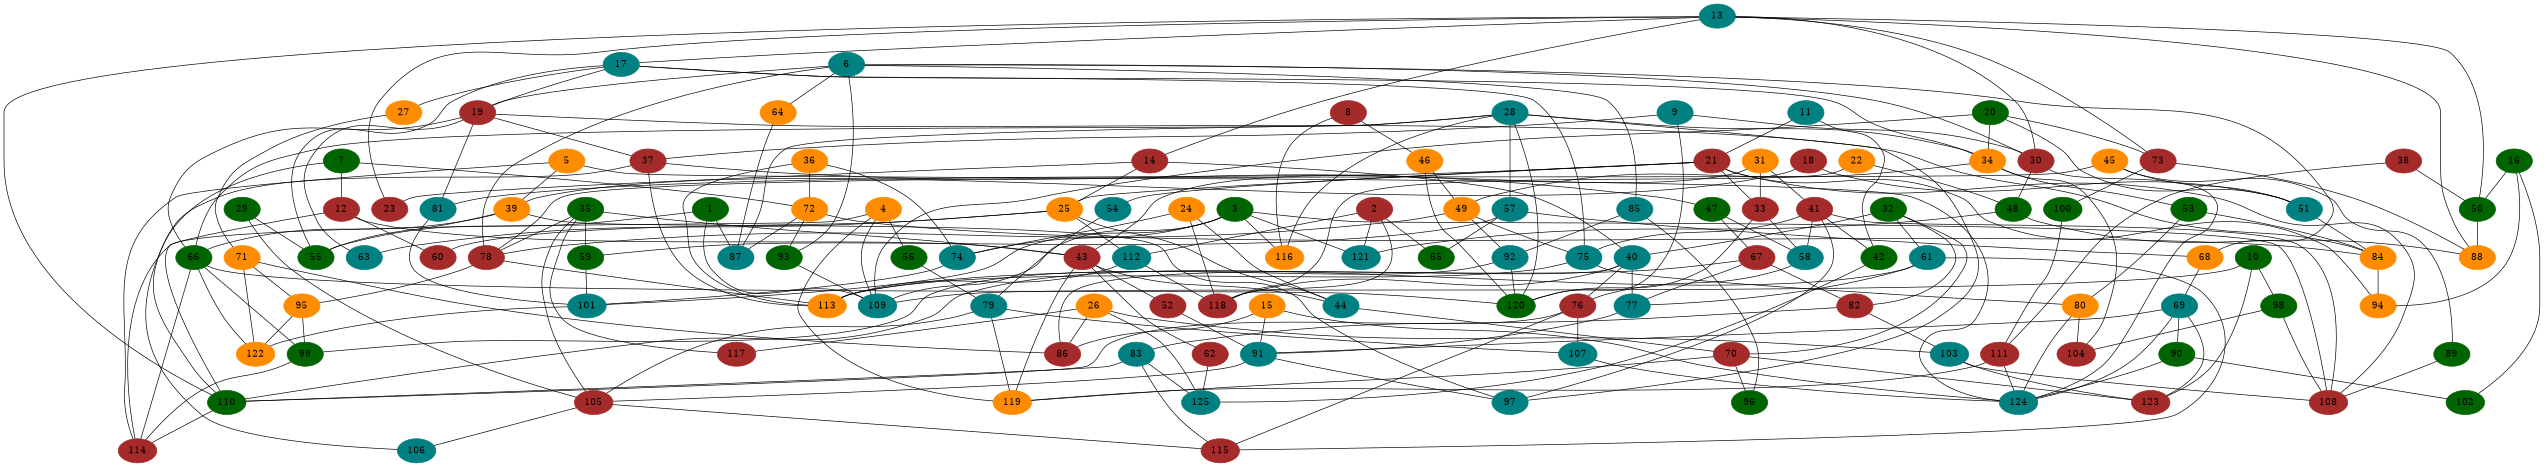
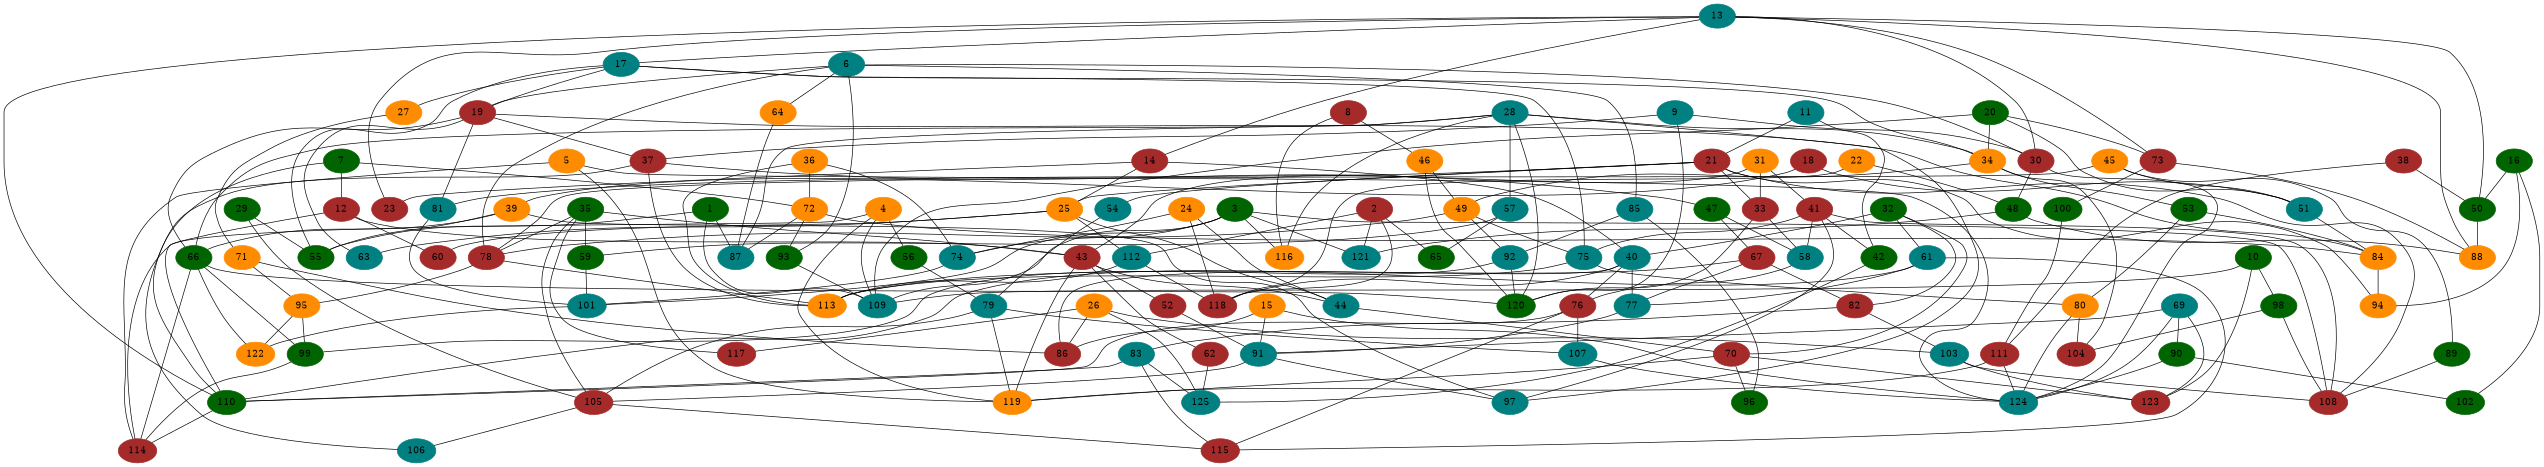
edge "5" -- "39": now "5" -- "119"
node "68": removed
edge "71" -- "122": removed
